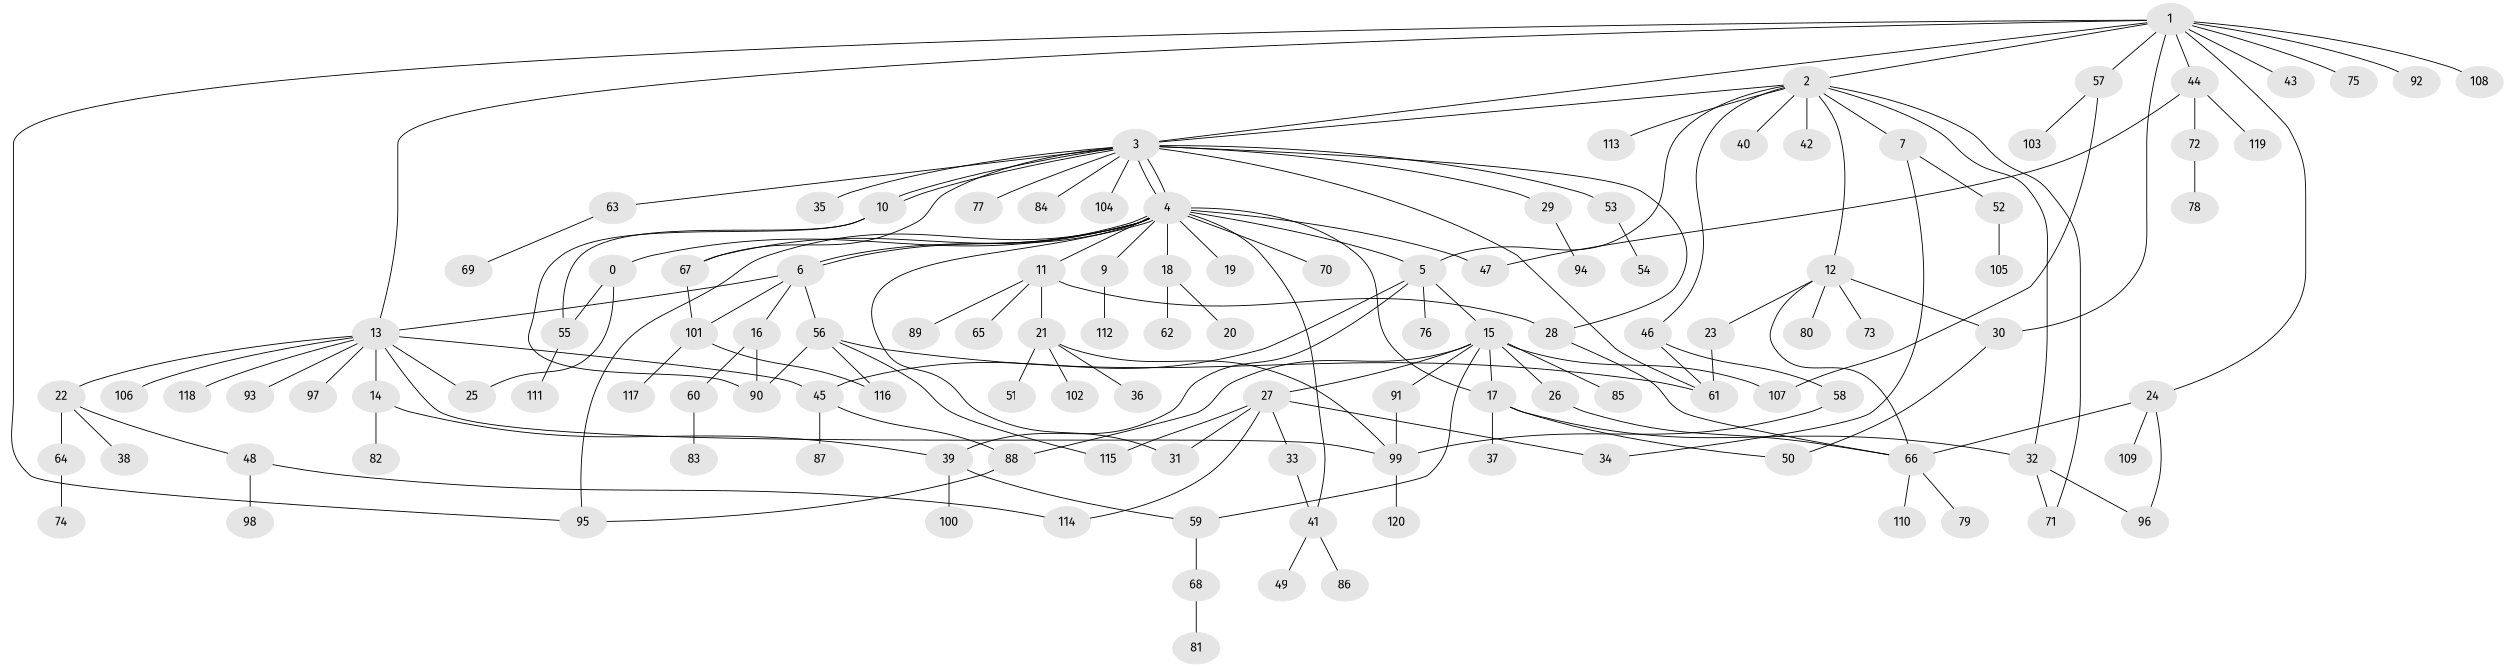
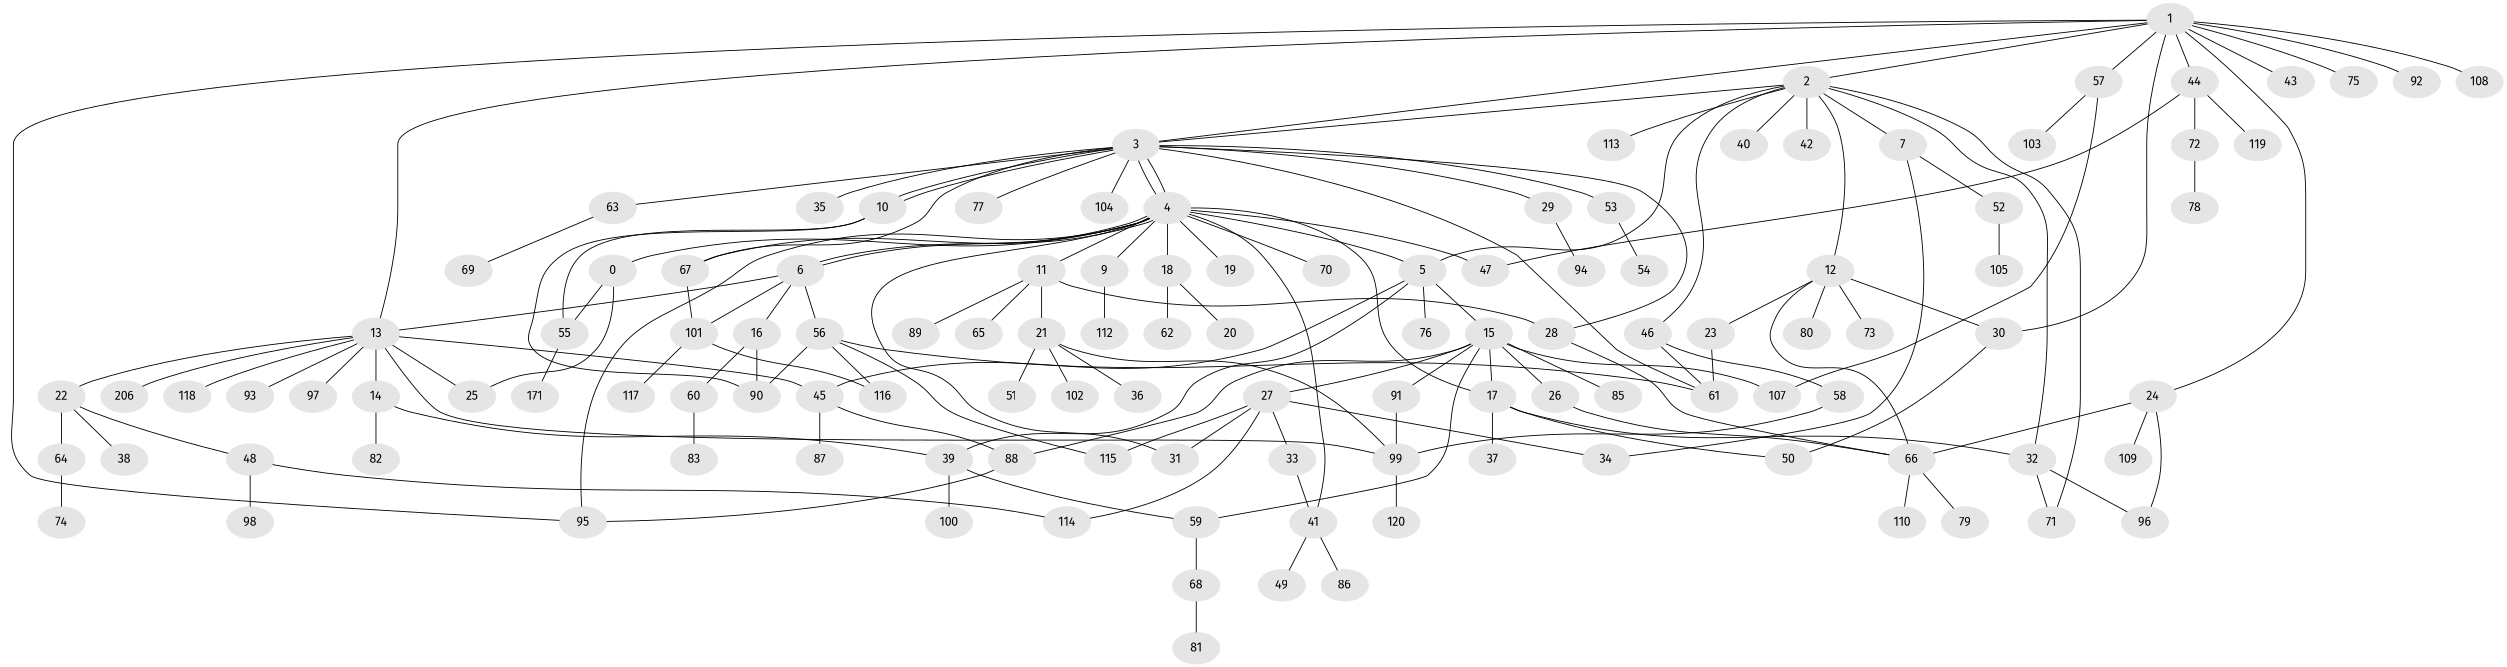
node "84": removed
node "106": label "106" -> "206"
node "111": label "111" -> "171"
